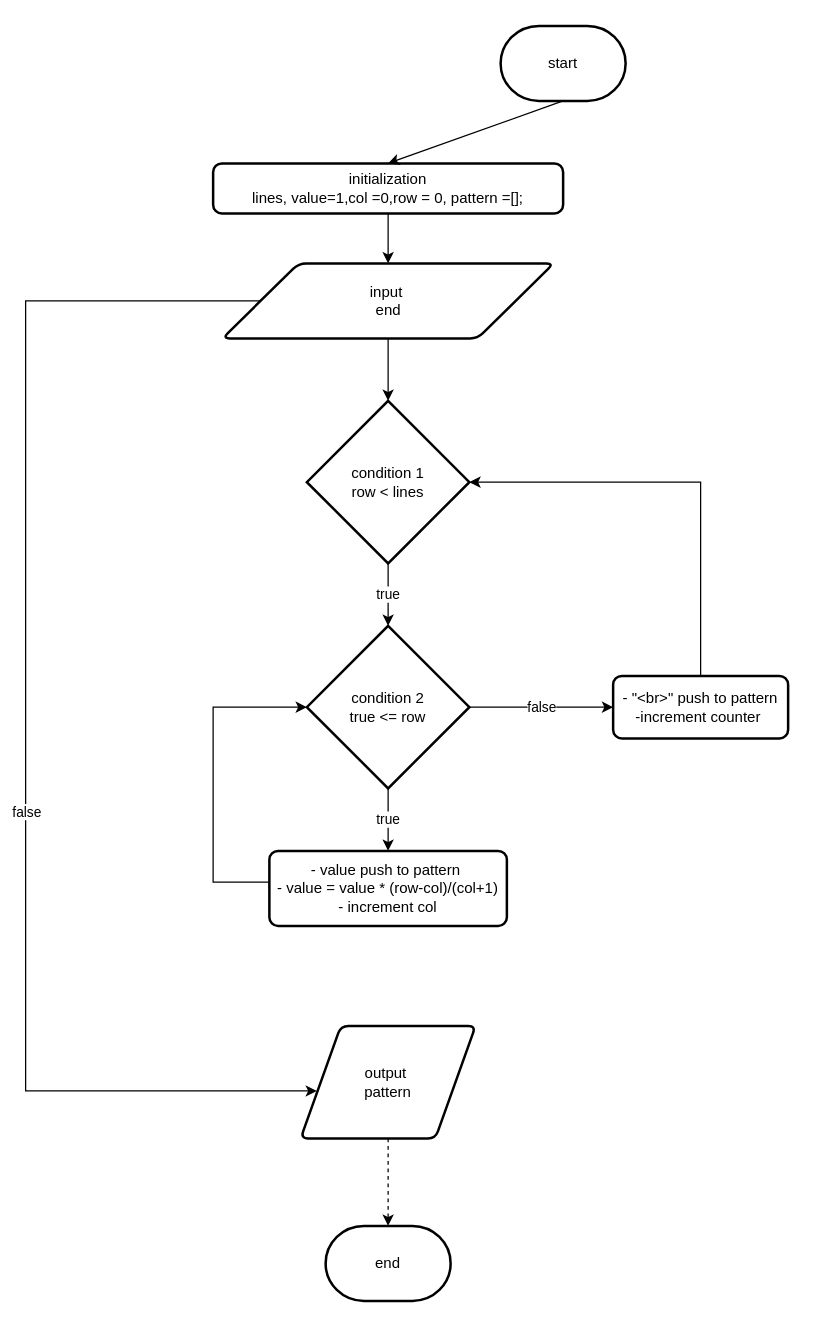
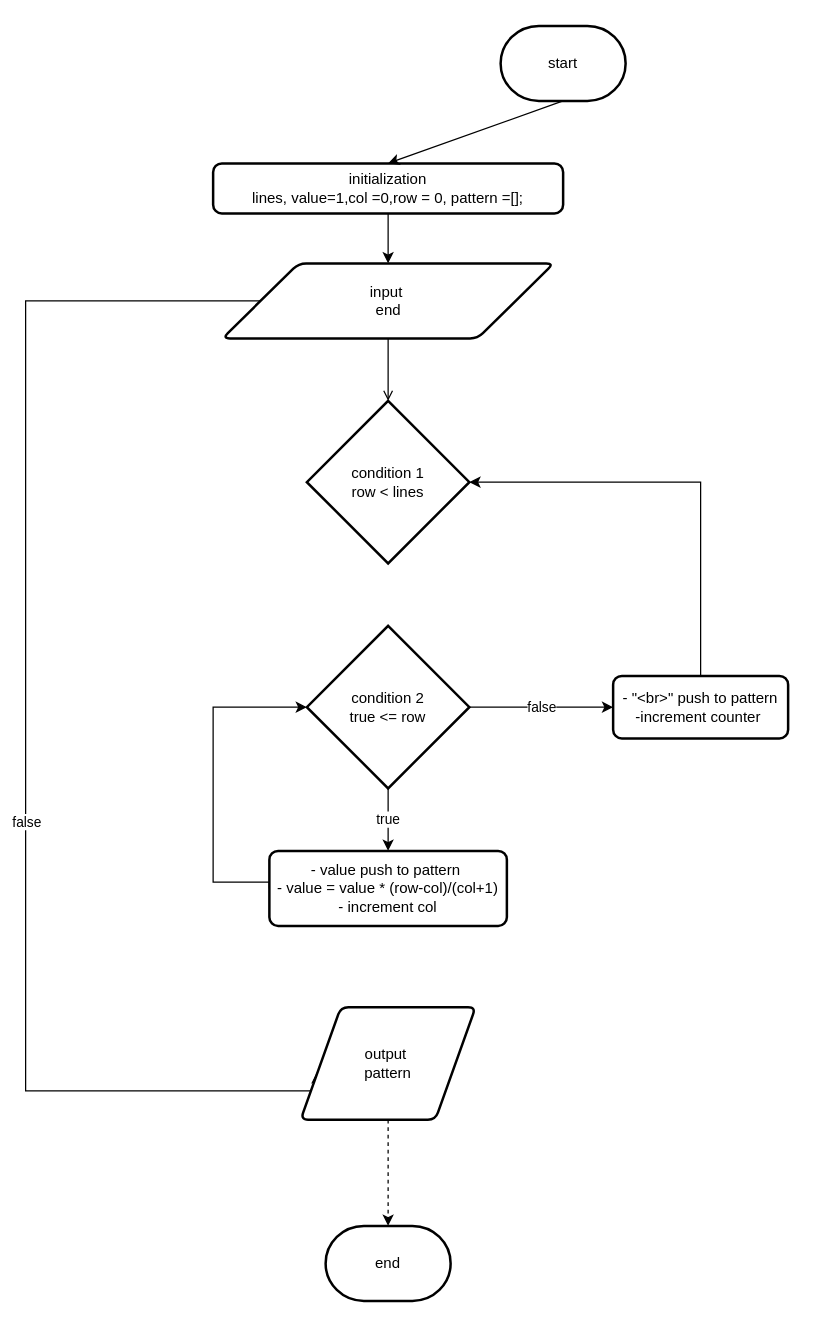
edge "input end" -> "condition 1 row < lines": arrowhead classic -> open
edge "condition 1 row < lines" -> "condition 2 true <= row": removed, label "true"
node "output pattern": moved (388, 1082) -> (388, 1063)
